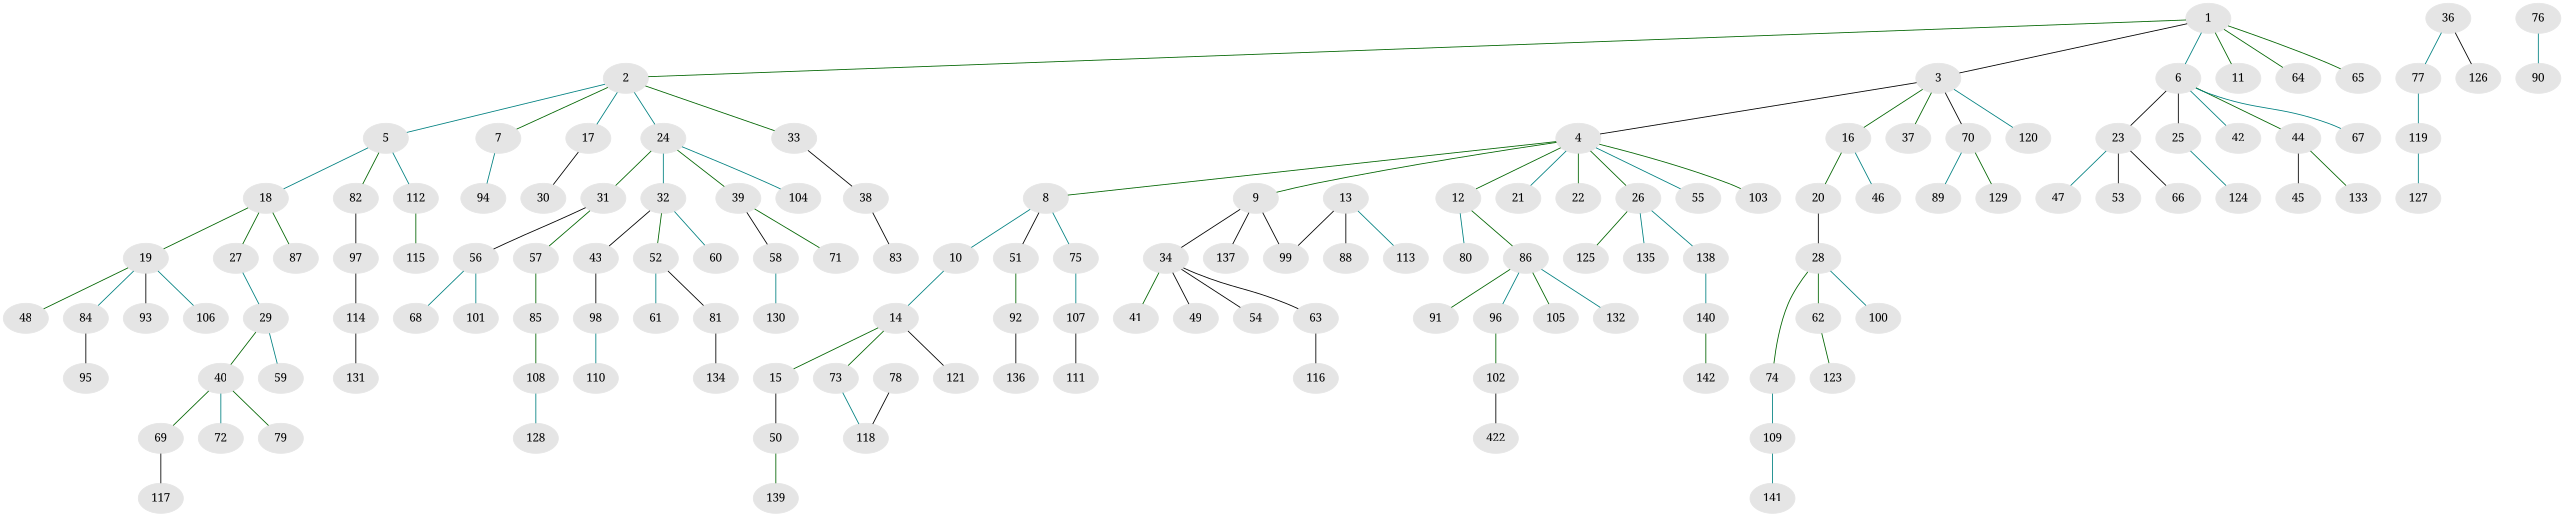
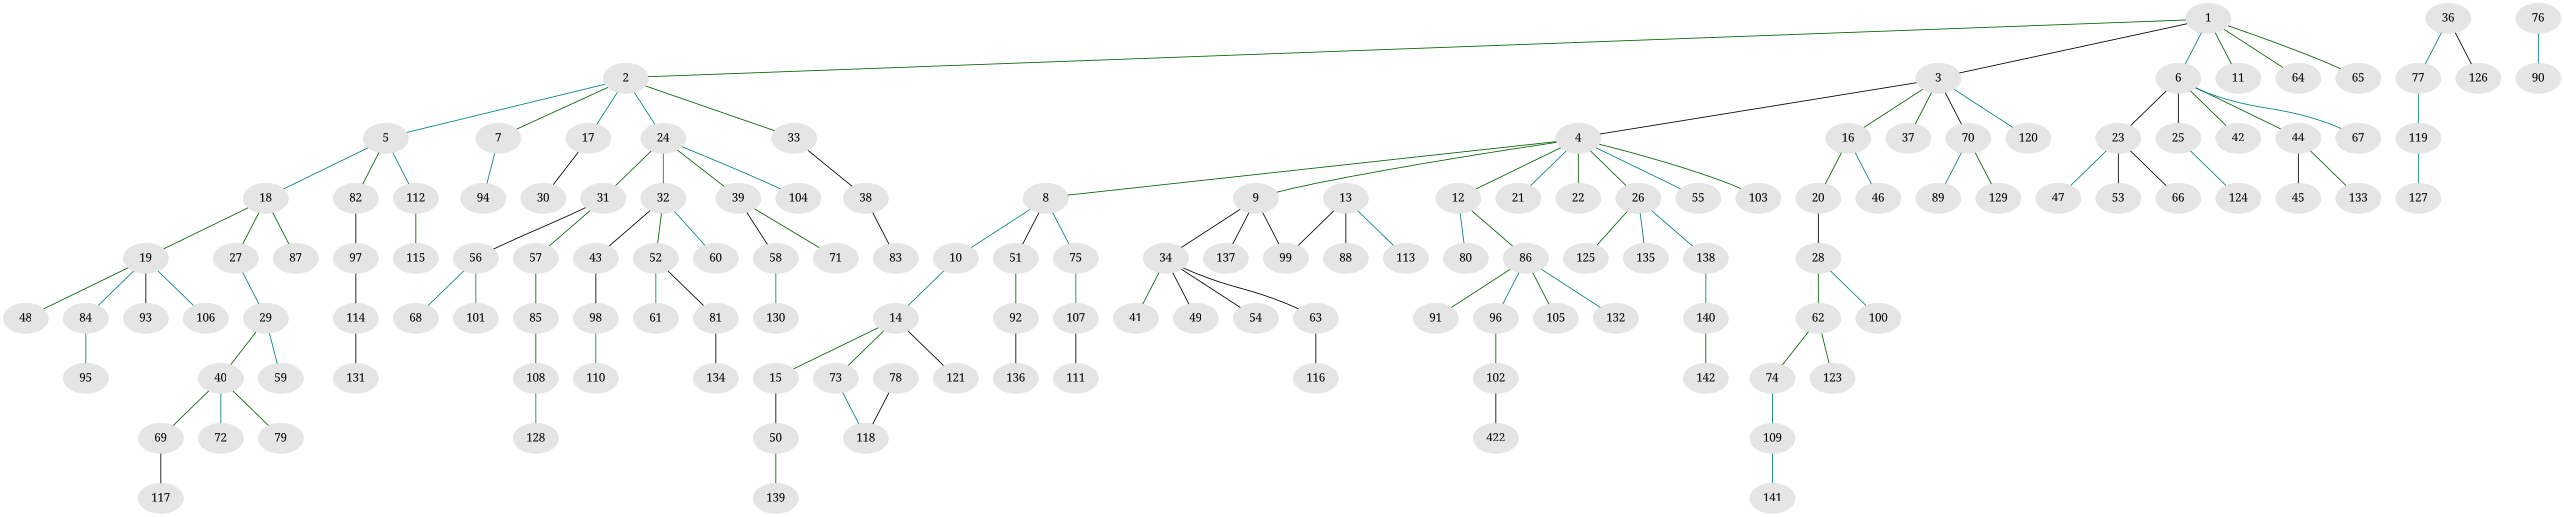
edge "6" -- "42": color teal -> darkgreen
edge "28" -- "74": now "62" -- "74"
edge "84" -- "95": color black -> teal
